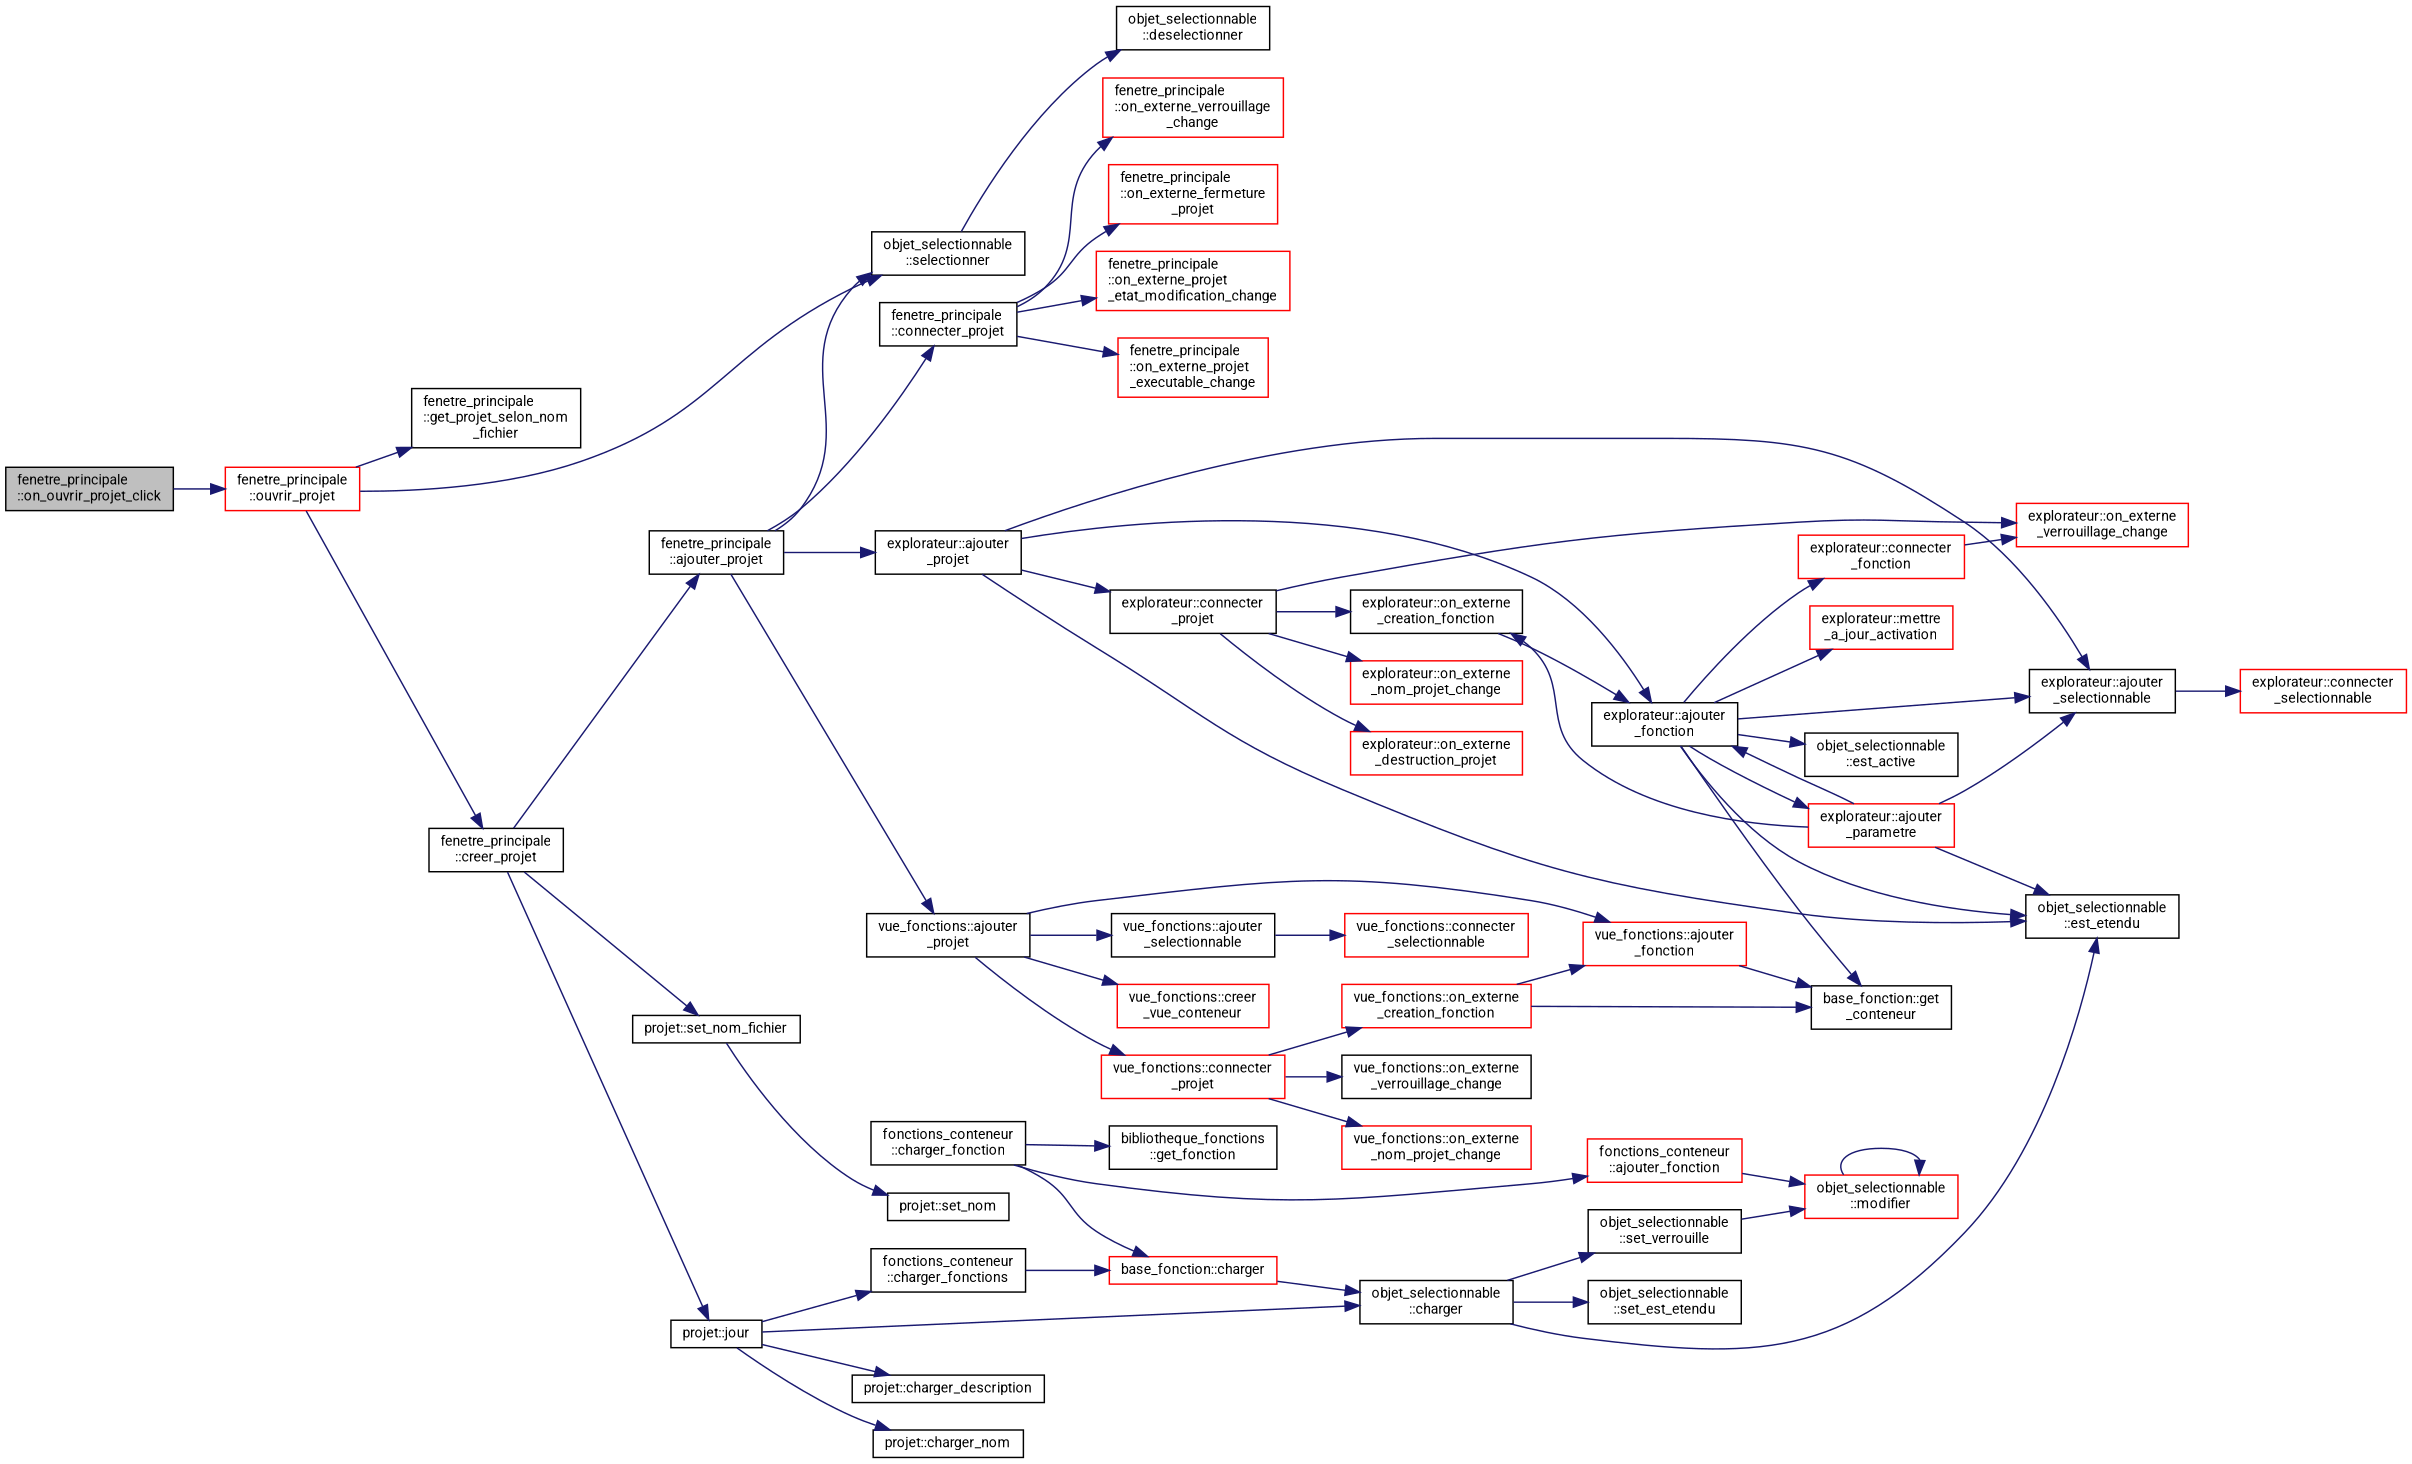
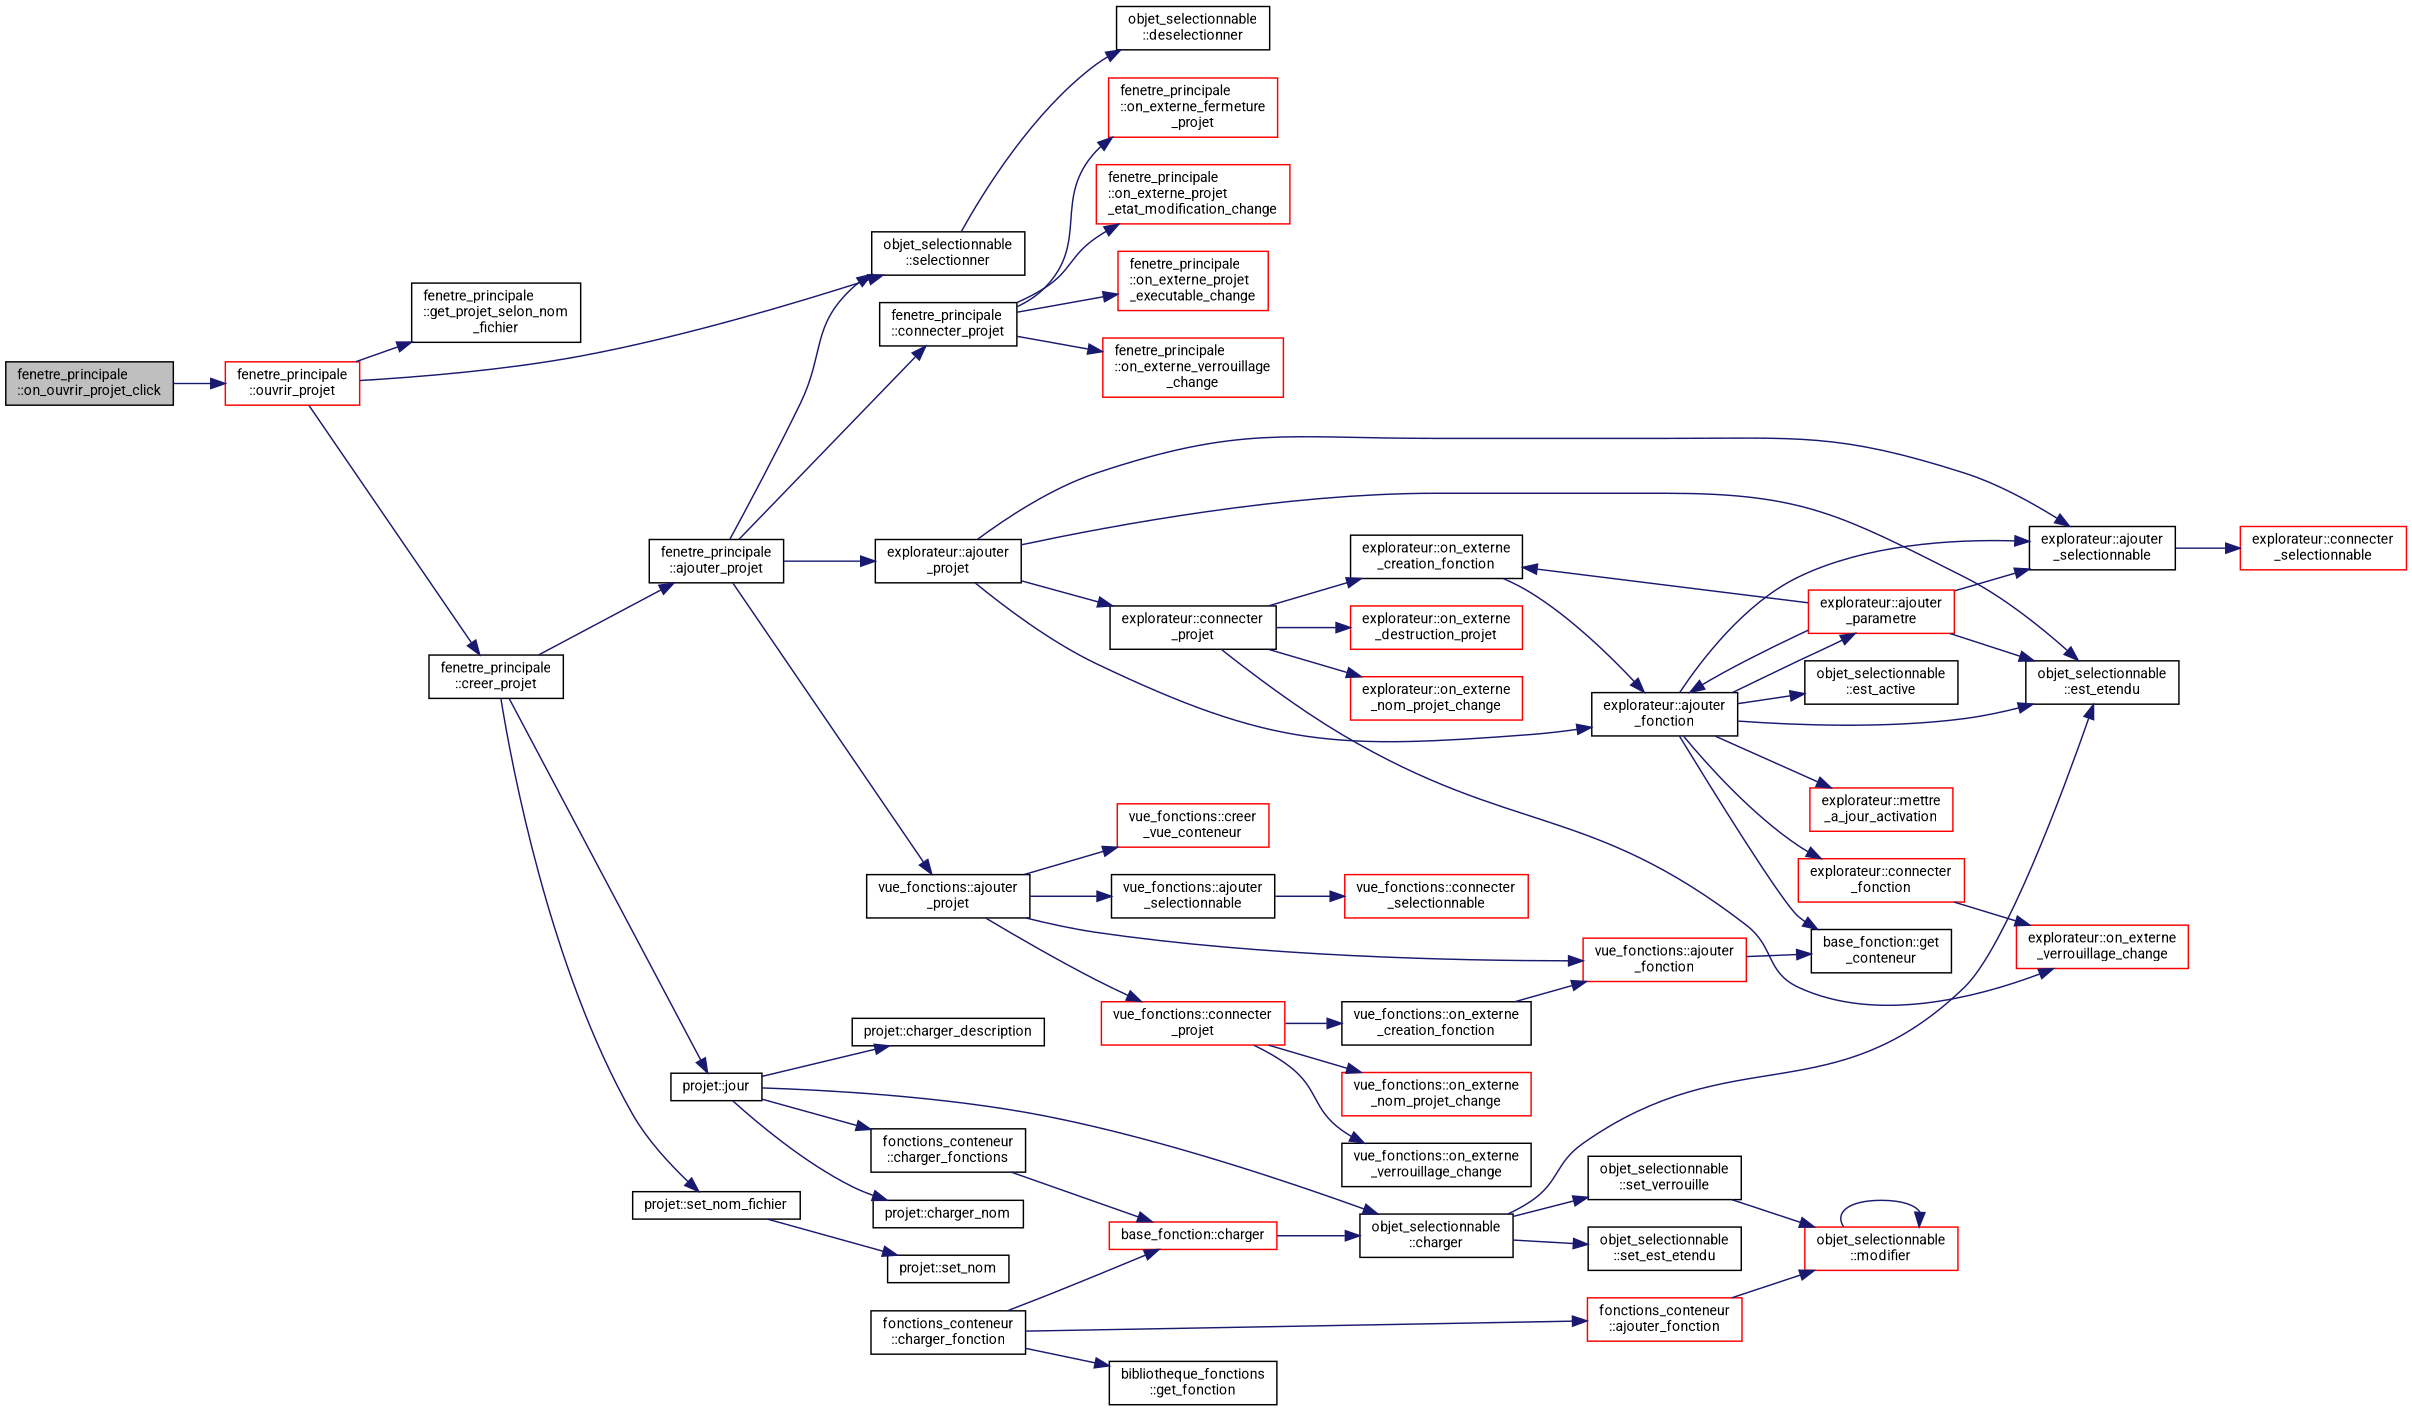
node "vue_fonctions::on_externe _creation_fonction": color red -> black
edge "vue_fonctions::on_externe _creation_fonction" -> "base_fonction::get _conteneur": removed
